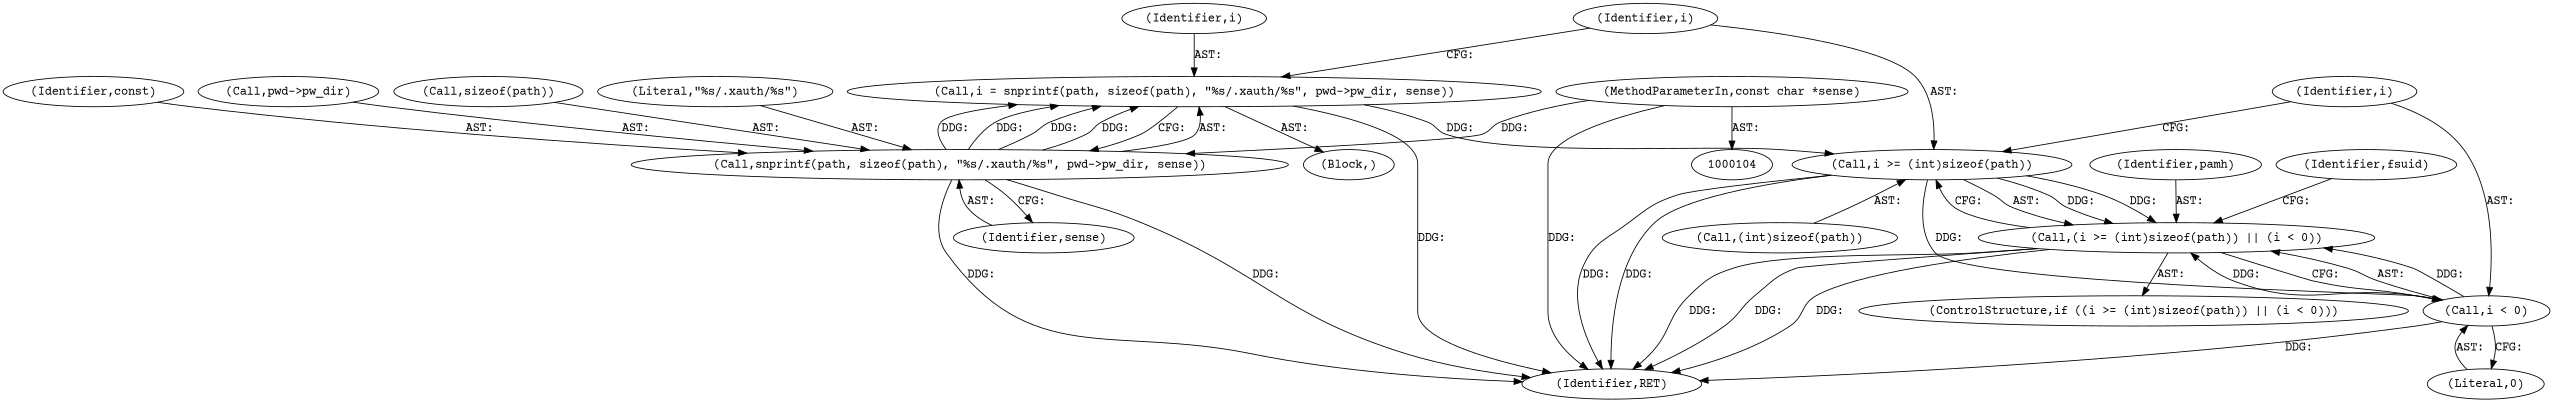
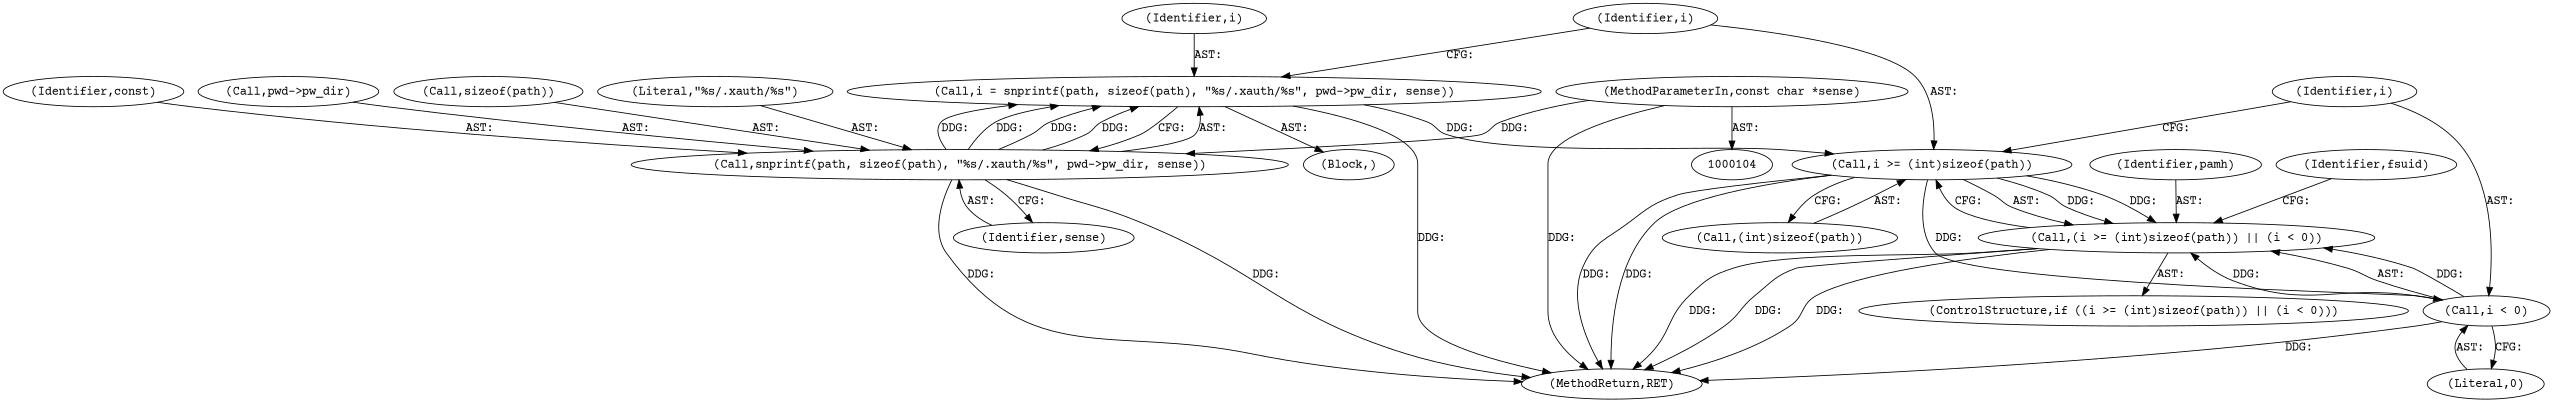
edge "(Call,i >= (int)sizeof(path))" -> "(Call,(int)sizeof(path))": added, label "CFG:"
edge "(Call,(i >= (int)sizeof(path)) || (i < 0))" -> "(Call,i < 0)": removed, label "CFG:"
node "(Identifier,RET)": label "(Identifier,RET)" -> "(MethodReturn,RET)"
